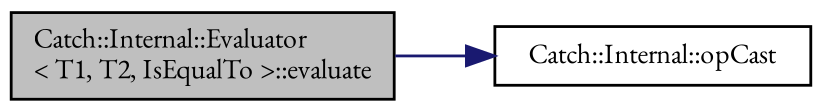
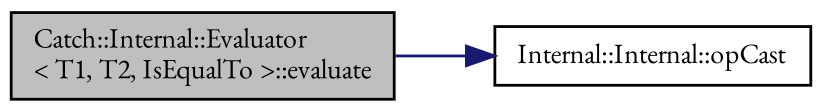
node "Catch::Internal::opCast": label "Catch::Internal::opCast" -> "Internal::Internal::opCast"
